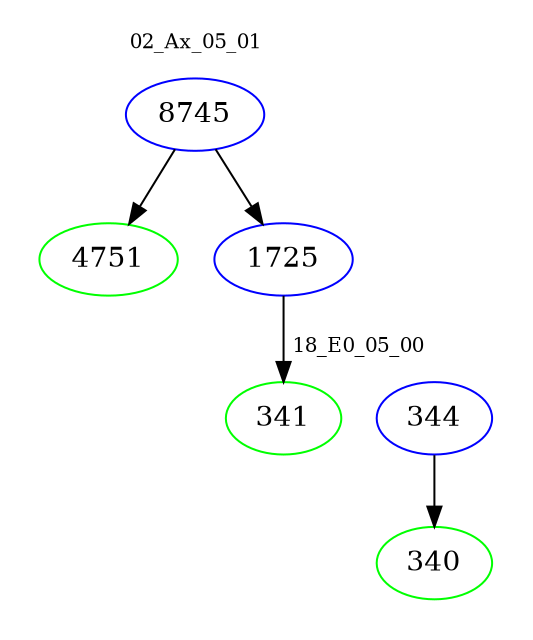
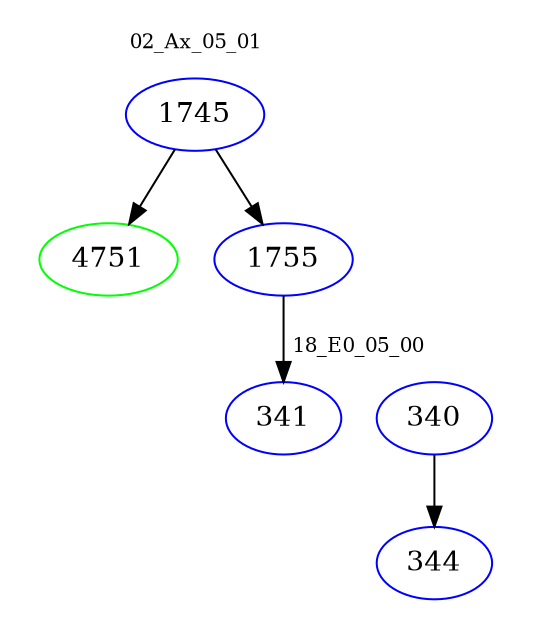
node "8745": label "8745" -> "1745"
node "1725": label "1725" -> "1755"
node "341": color green -> blue
edge "344" -> "340": reversed
node "340": color green -> blue
